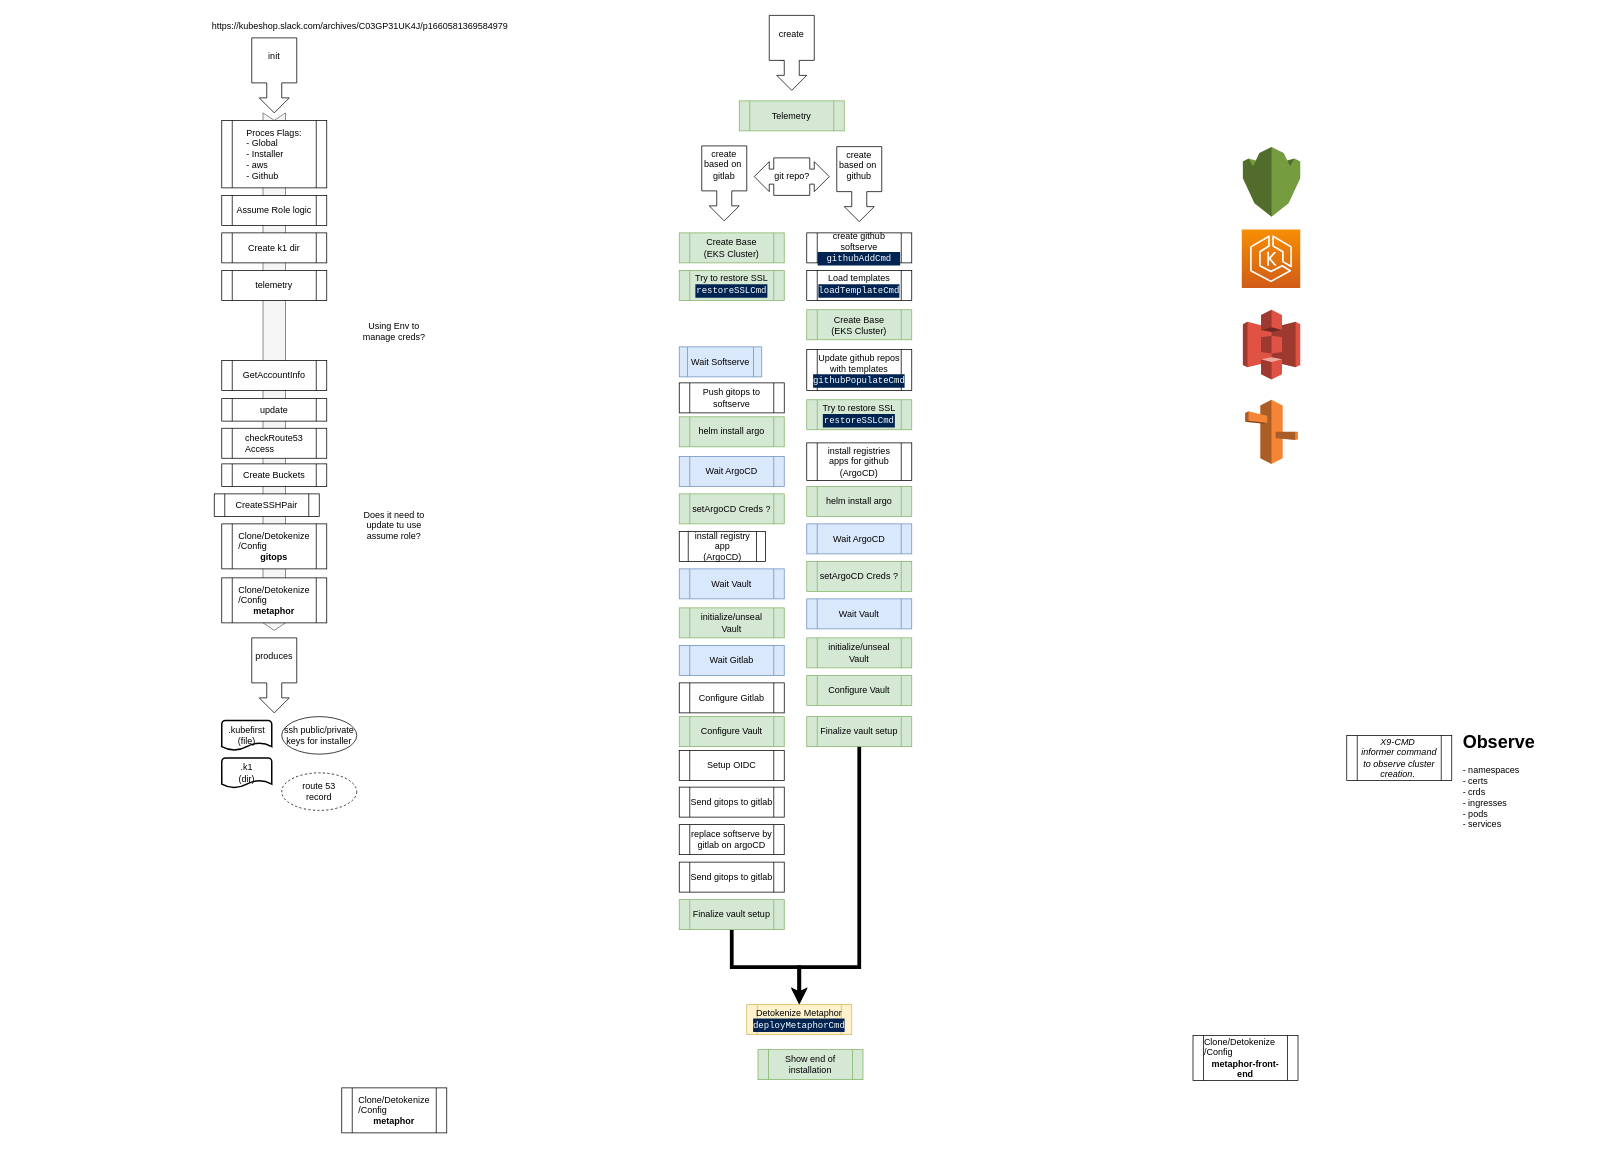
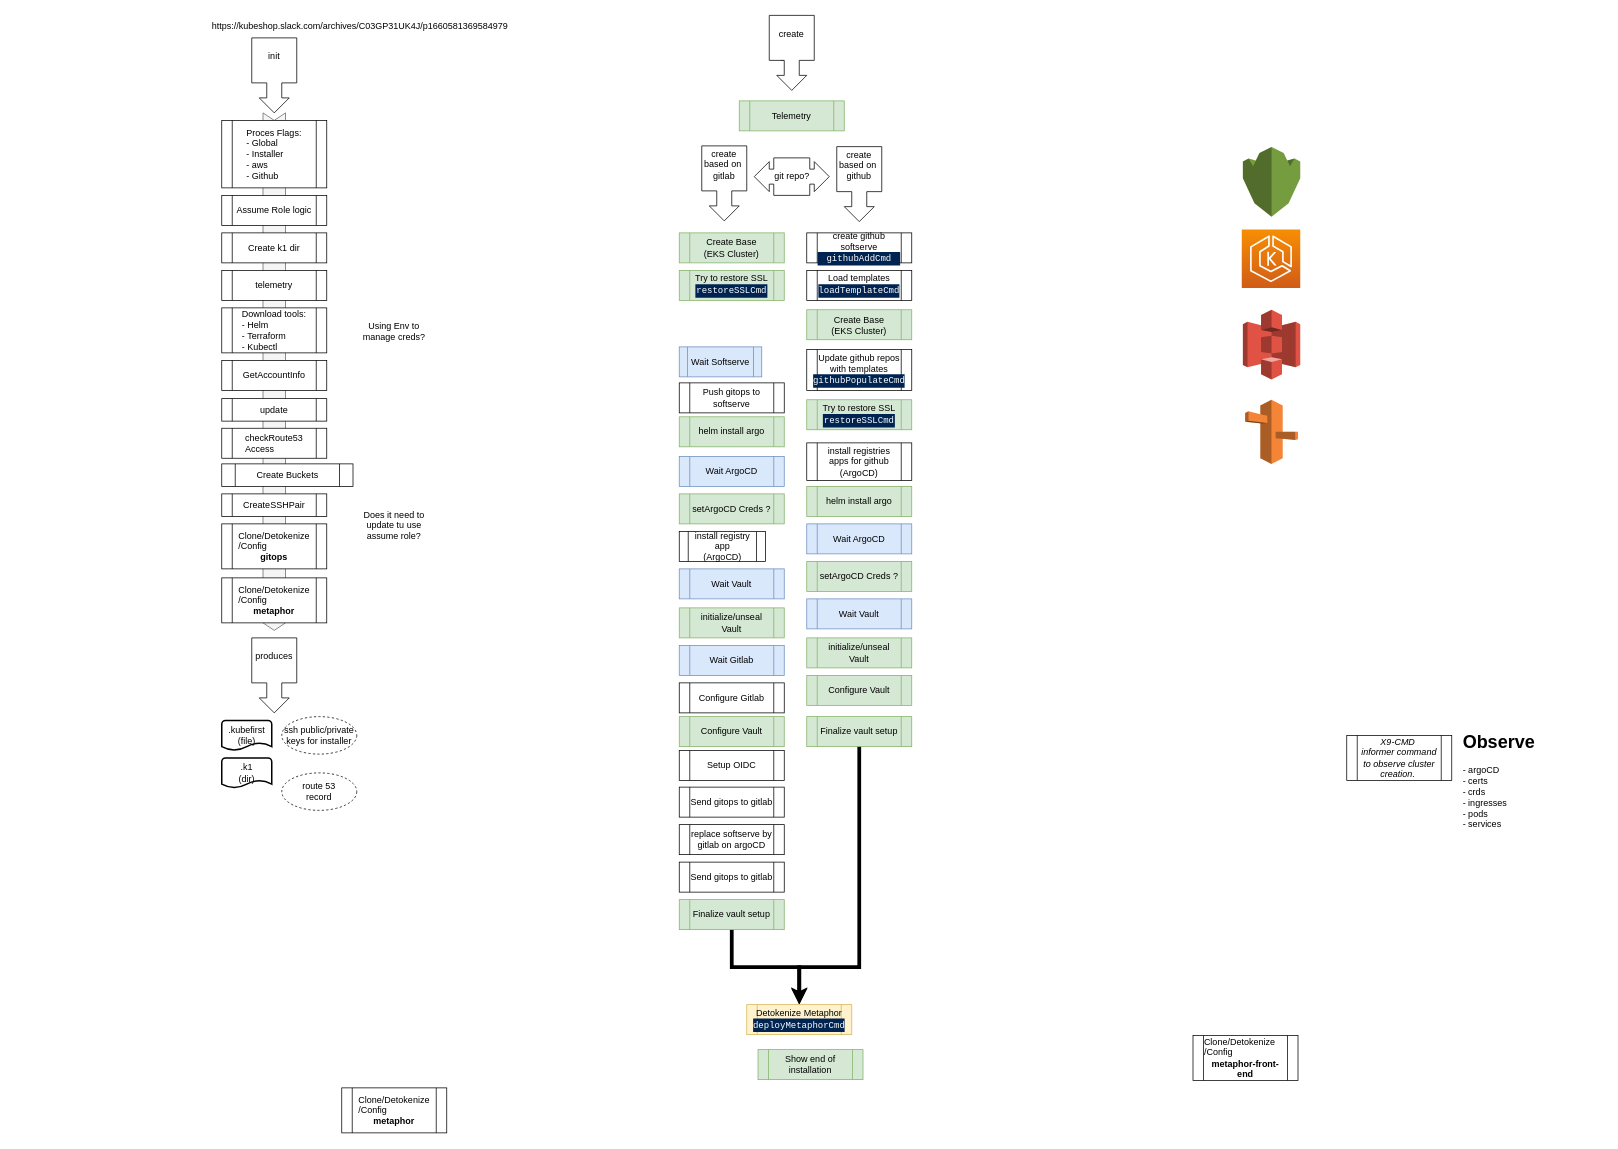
node "Download tools: - Helm - Terraform - Kubectl": added
node "Create Buckets": size 105x23 -> 131x23
node "CreateSSHPair": moved (267, 505) -> (274, 505)
node "ssh public/private keys for installer": style solid -> dashed
node "Observe - namespaces - certs - crds - ingresses - pods - services": label "Observe - namespaces - certs - crds - ingresses - pods - services" -> "Observe - argoCD - certs - crds - ingresses - pods - services"
